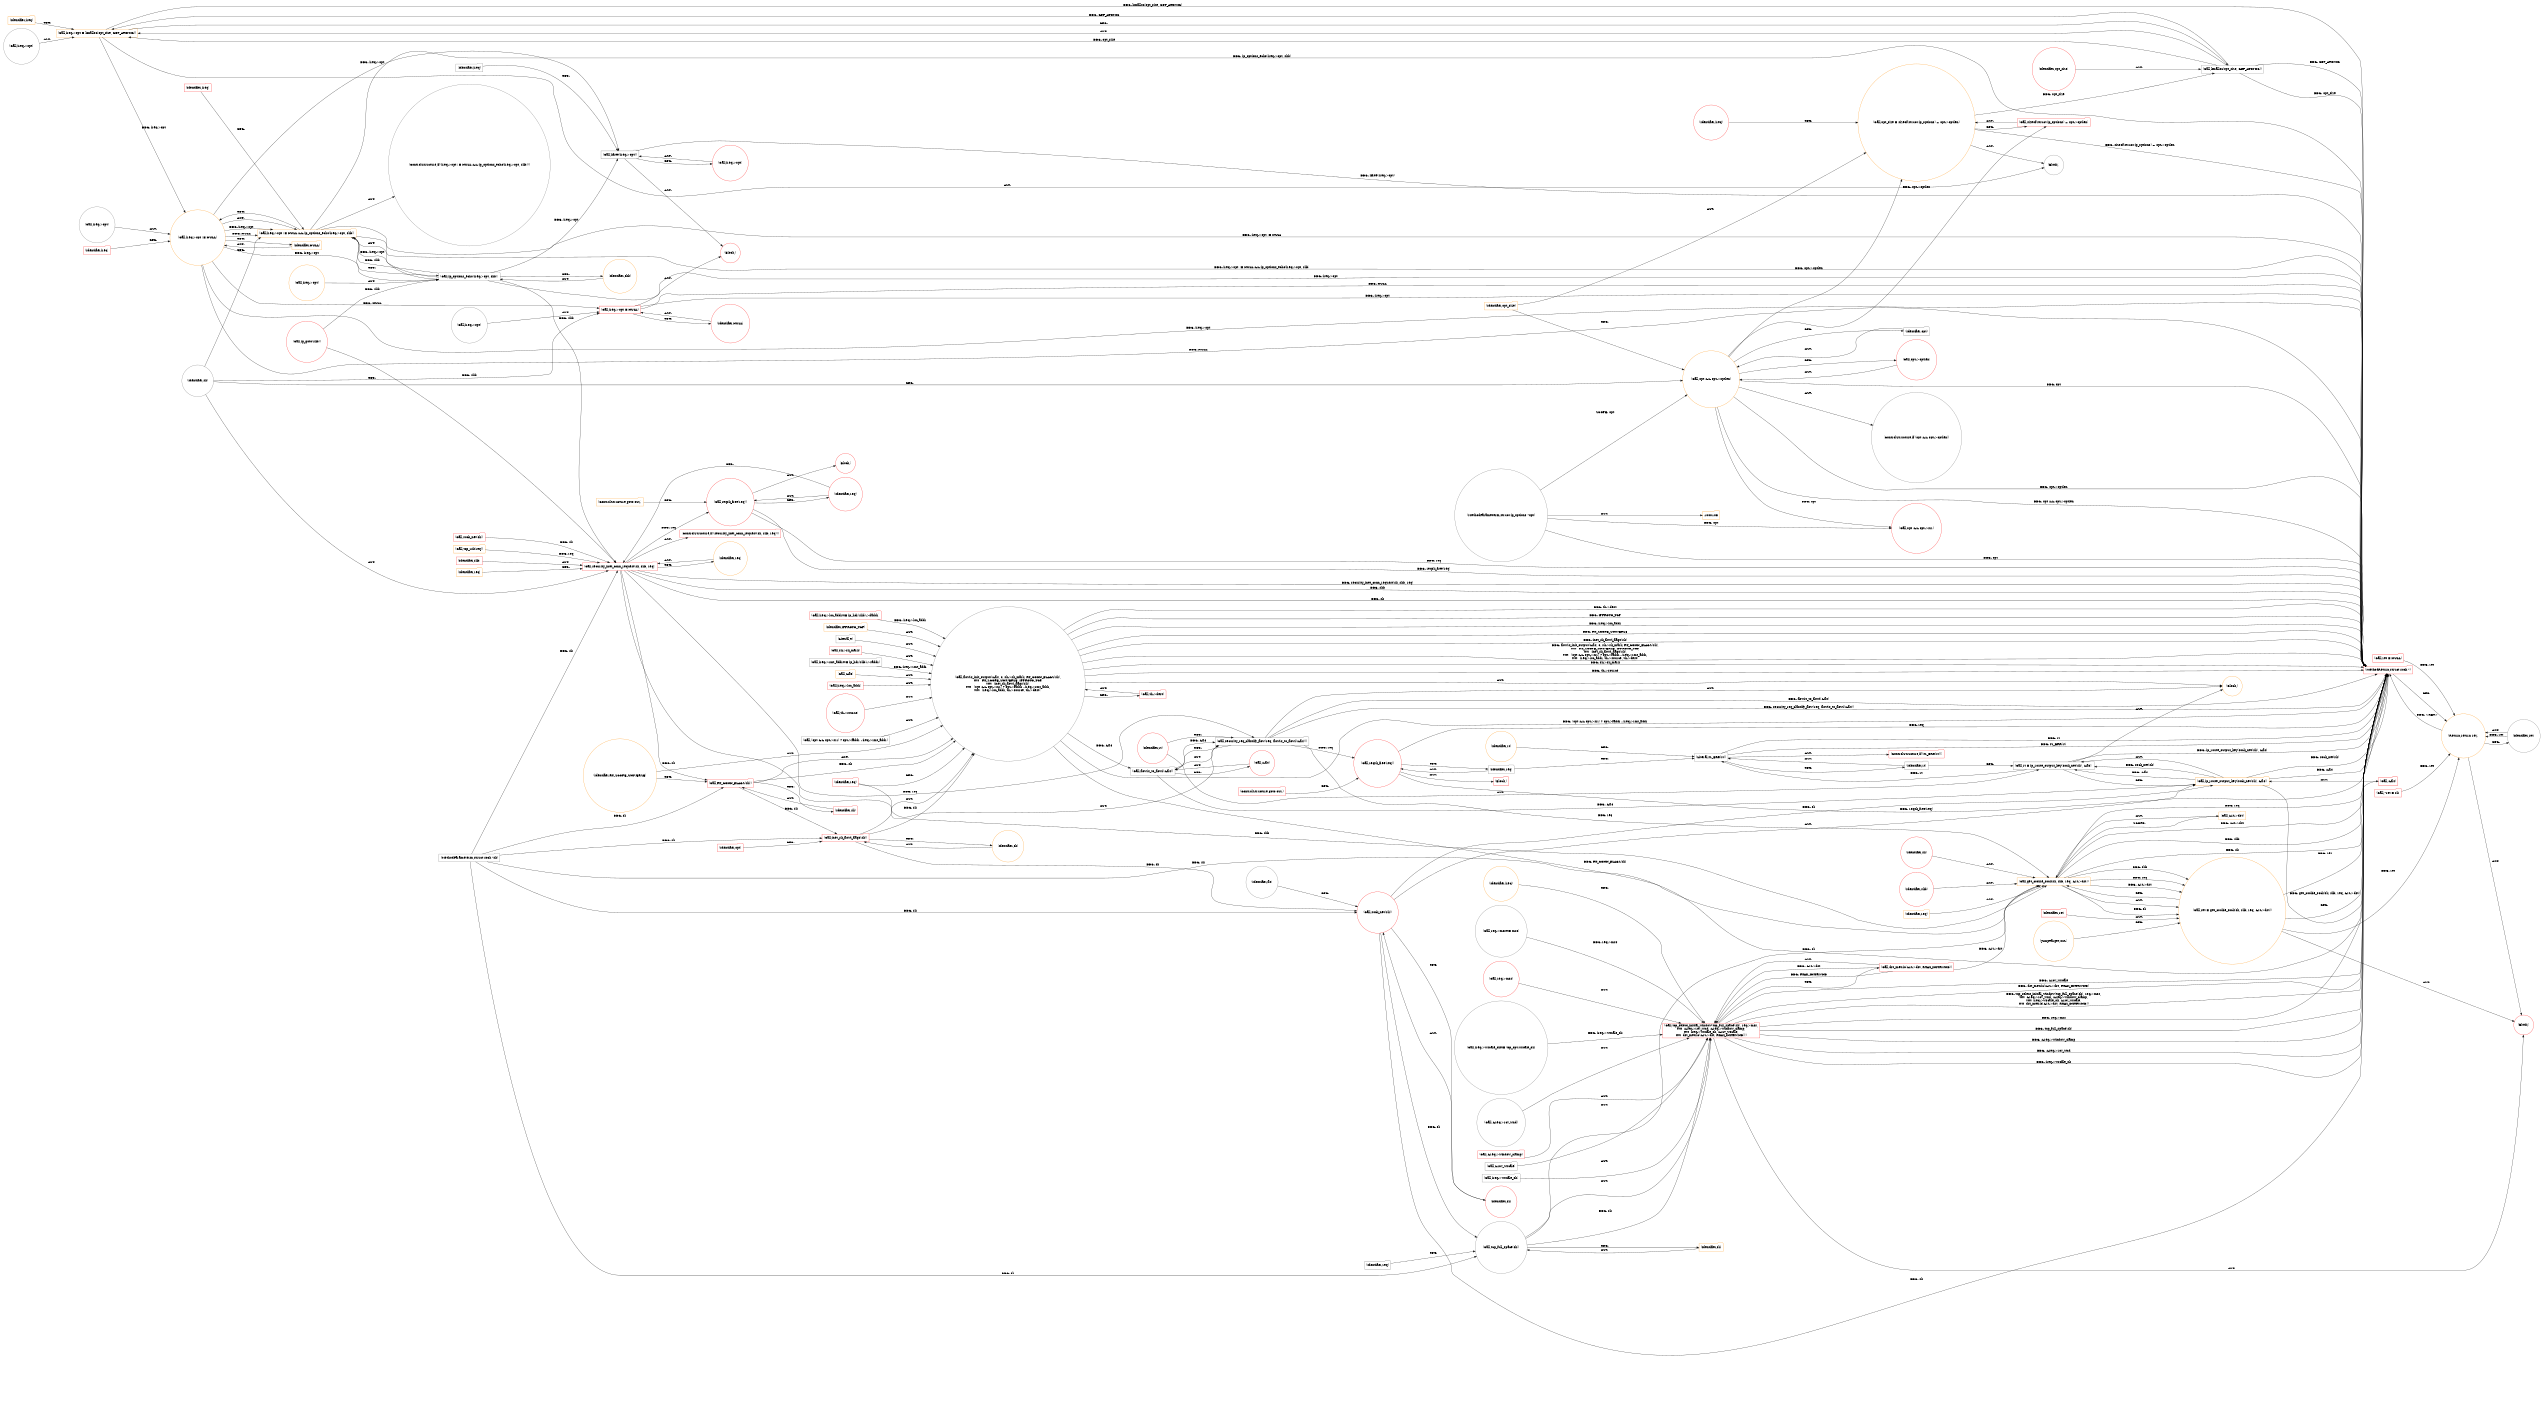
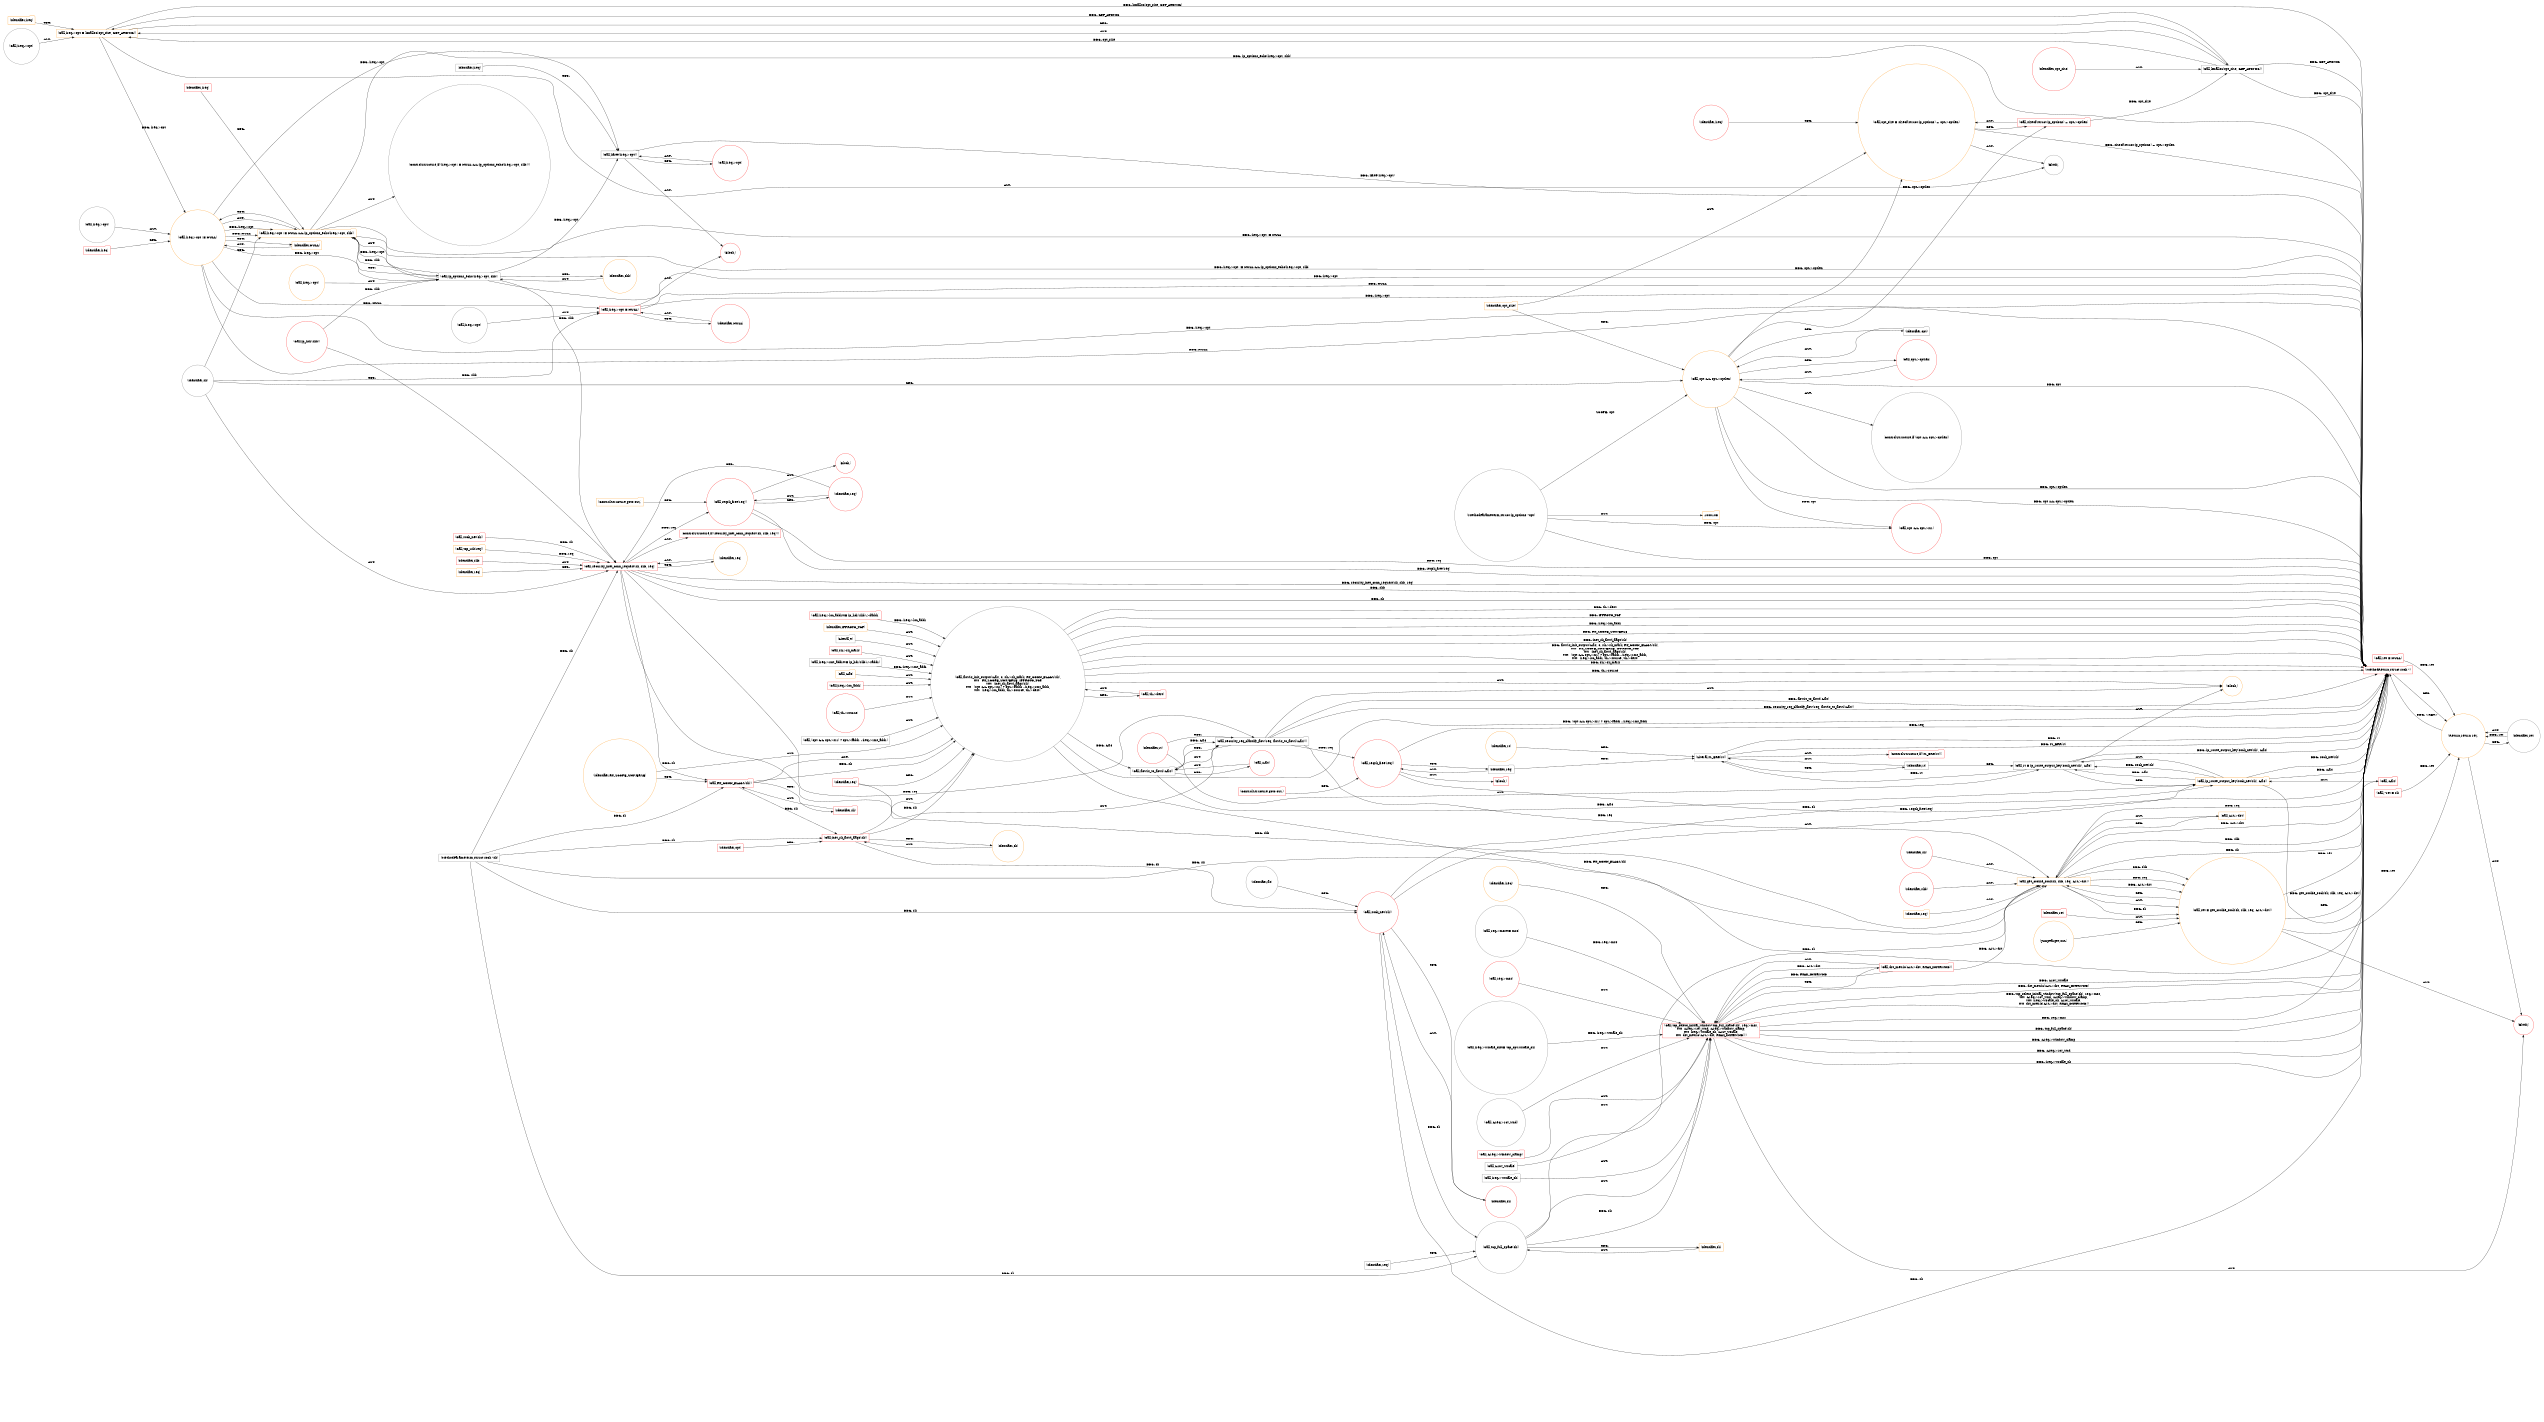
edge "(Call,opt_size = sizeof(struct ip_options) + opt->optlen)" -> "(Call,kmalloc(opt_size, GFP_ATOMIC))": now "(Call,sizeof(struct ip_options) + opt->optlen)" -> "(Call,kmalloc(opt_size, GFP_ATOMIC))"
node "(Call,ip_goto(skb))": label "(Call,ip_goto(skb))" -> "(Call,ip_hdr(skb))"
edge "(Call,get_cookie_sock(sk, skb, req, &rt->dst))" -> "(Call,&rt->dst)": label "SCOPE: " -> "CFG: "
